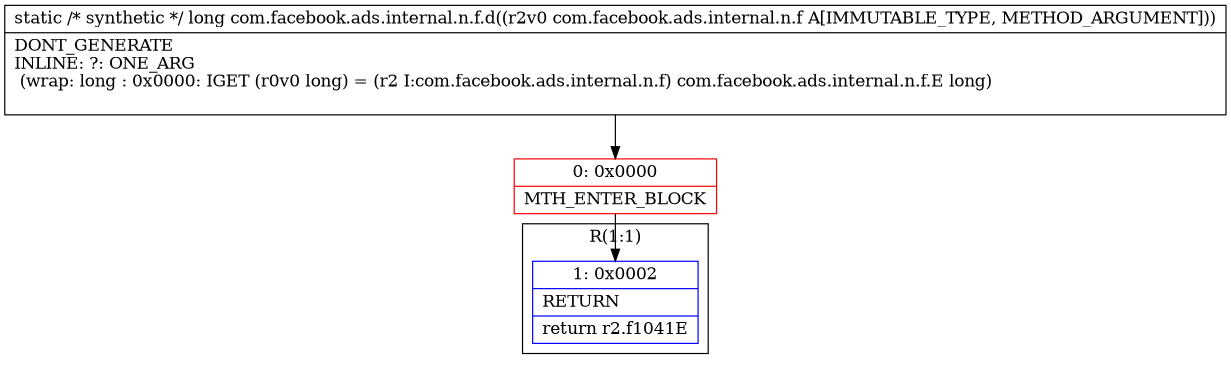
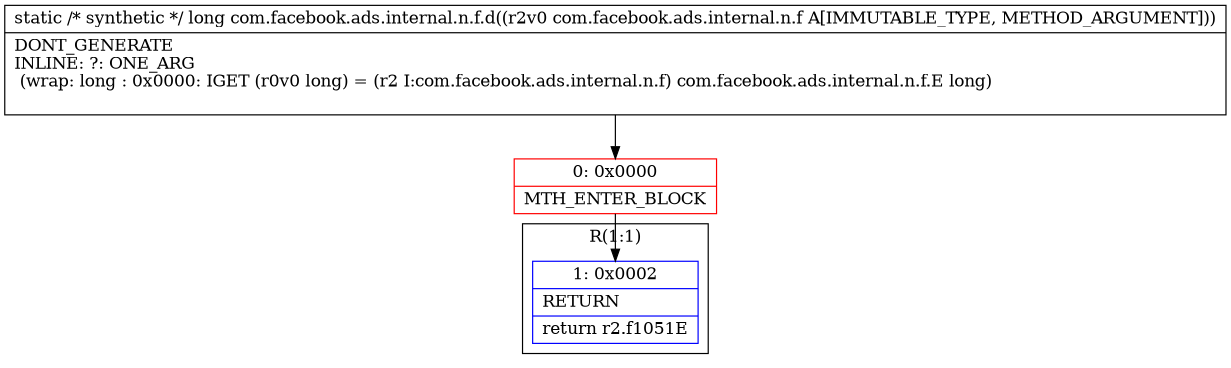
node "1: 0x0002": text "return r2.f1041E" -> "return r2.f1051E"
